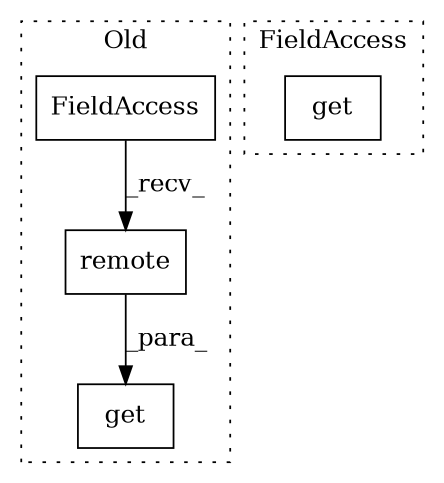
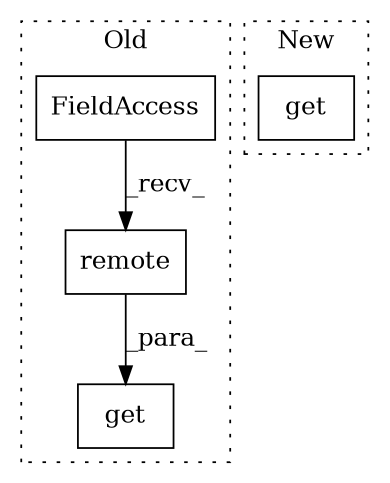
cluster "FieldAccess": label "FieldAccess" -> "New"
